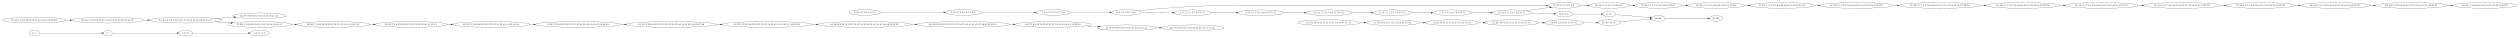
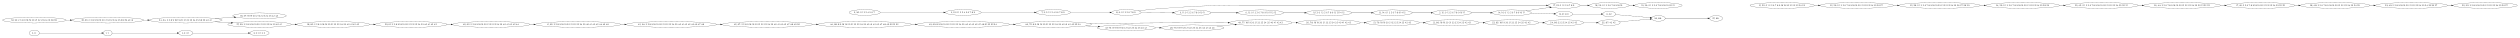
node "20, 29: 0 1 2 3 6 7 8 9 18 19 20 21 22 23": removed
node "49, 77: 18 19 20 21 22 23 24 25 40 41 42 43": added
